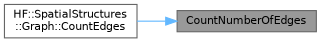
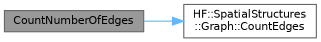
edge "HF::SpatialStructures ::Graph::CountEdges" -> "CountNumberOfEdges": reversed
